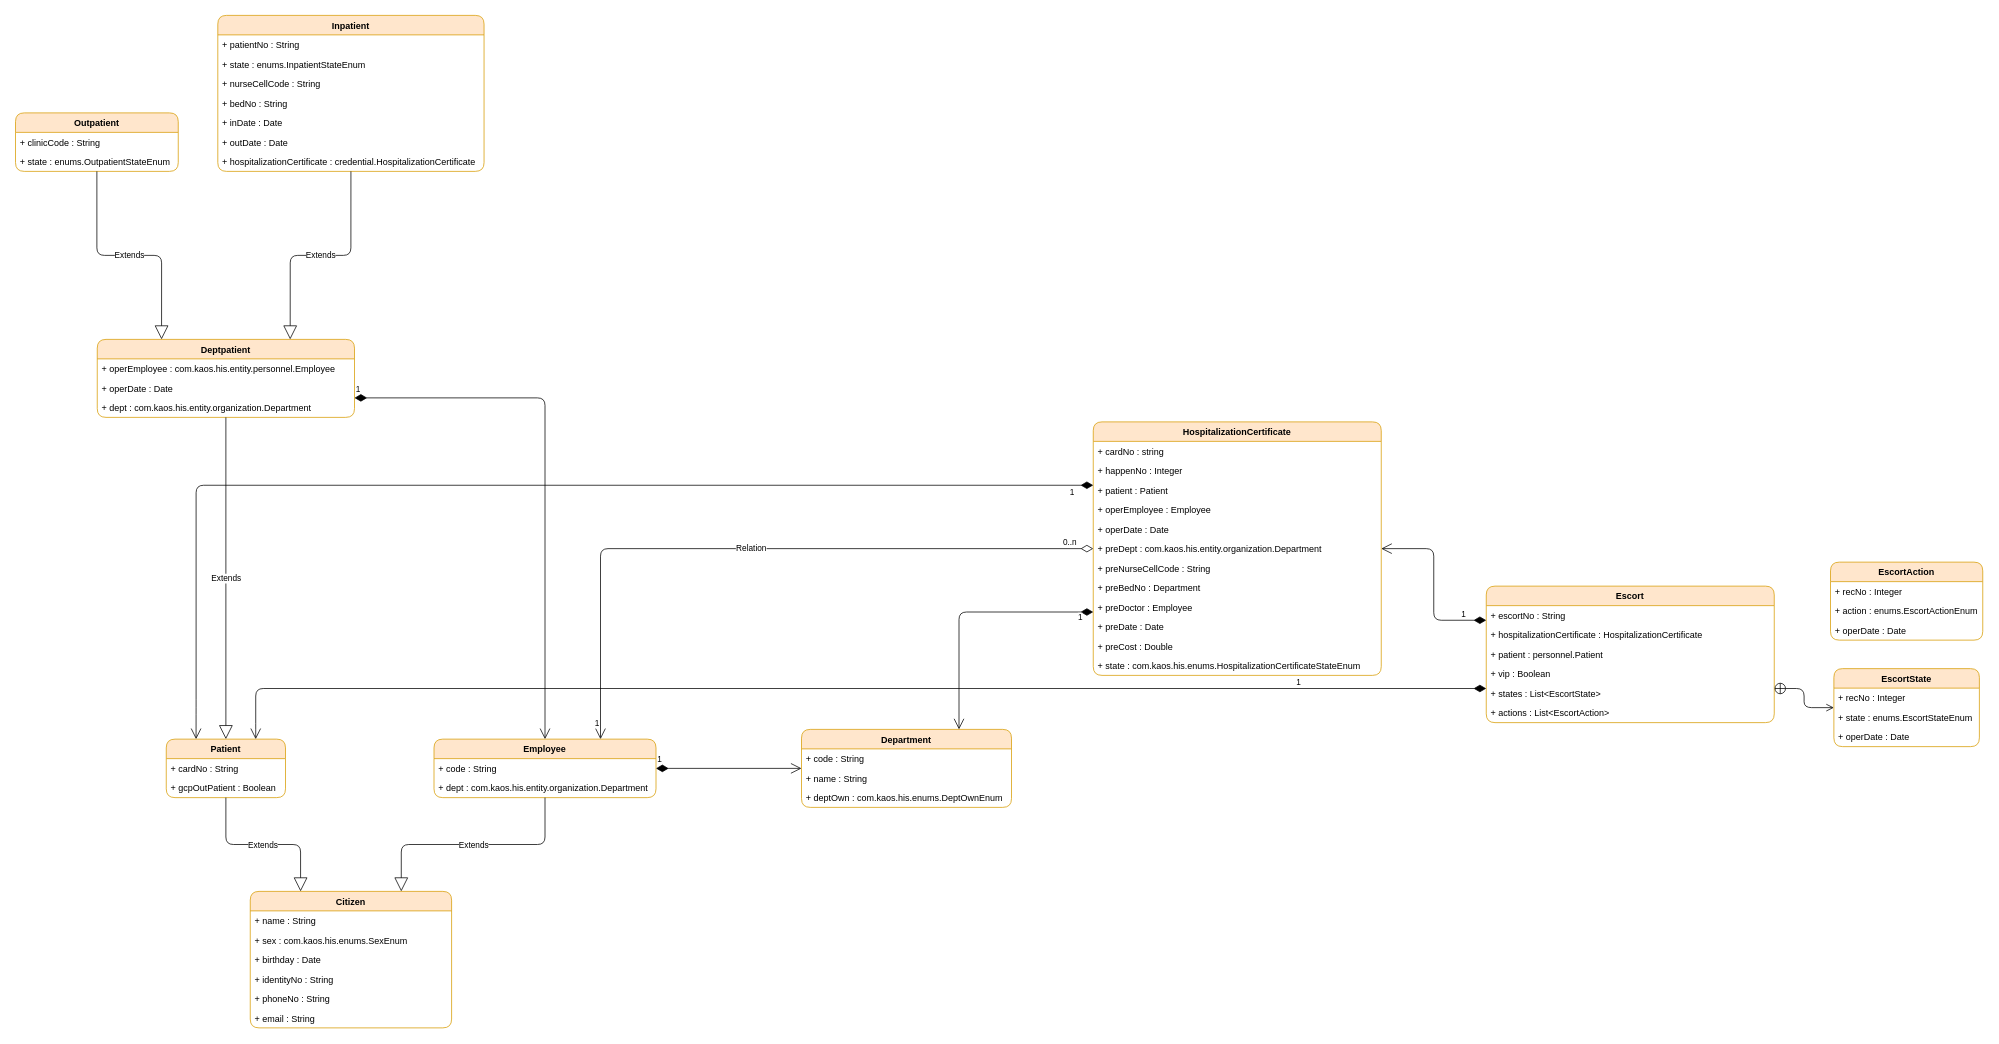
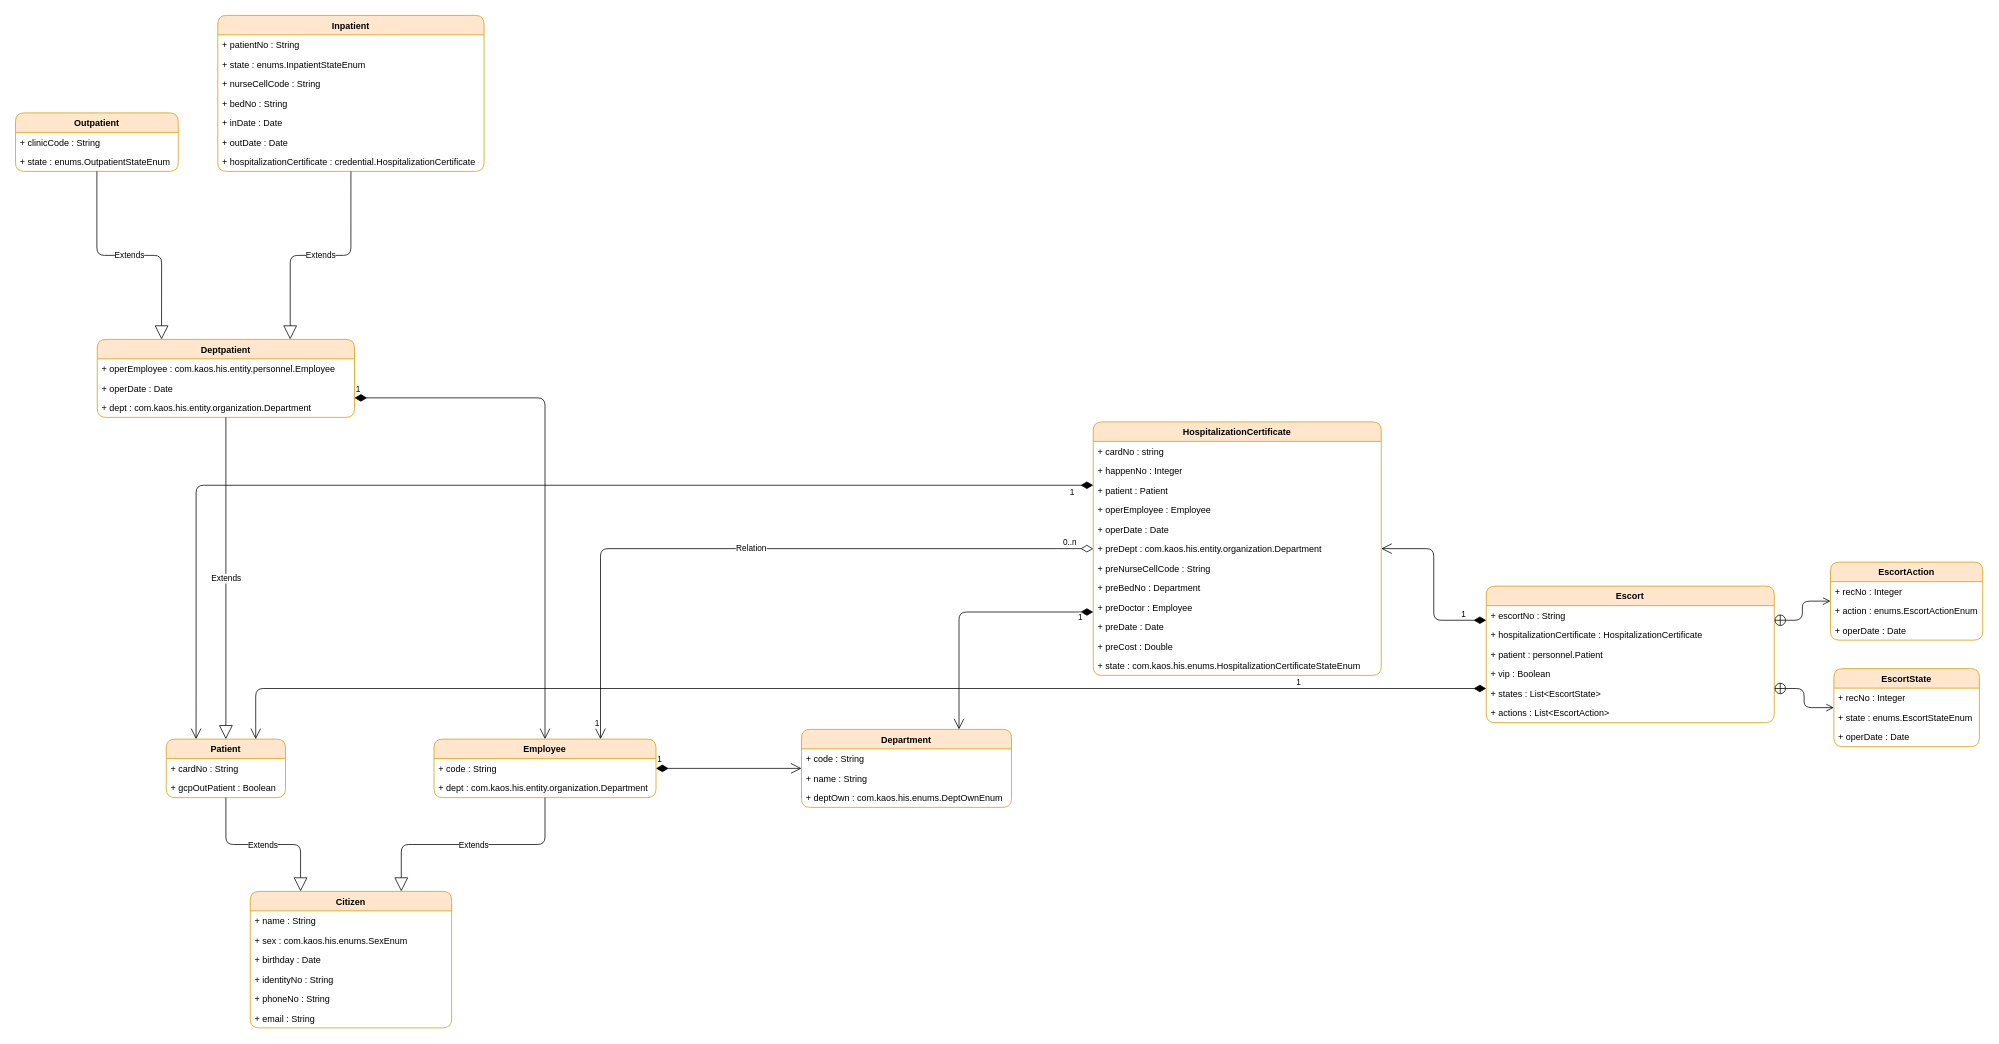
edge "EscortAction" -- "Escort": added
